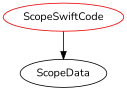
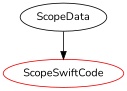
edge "ScopeSwiftCode" -> "ScopeData": reversed
